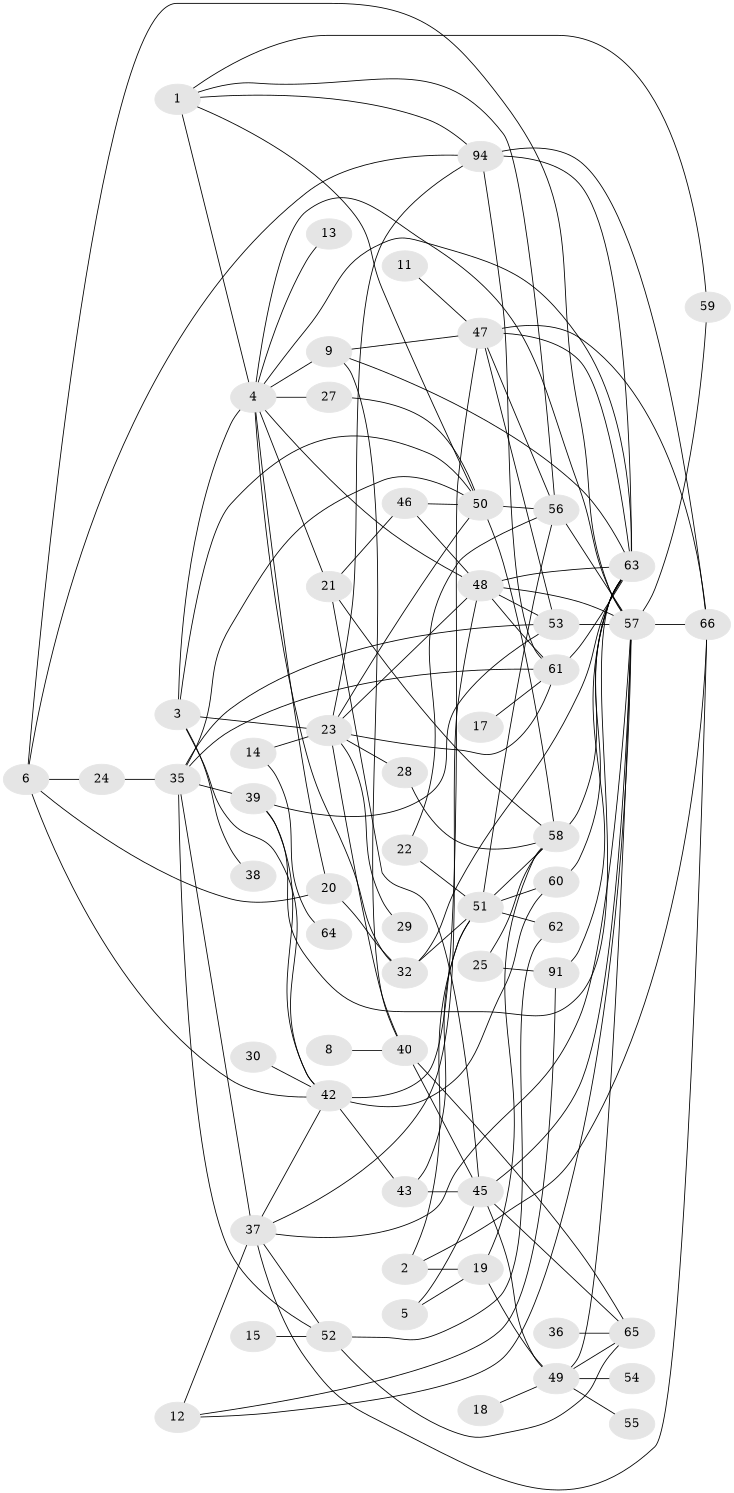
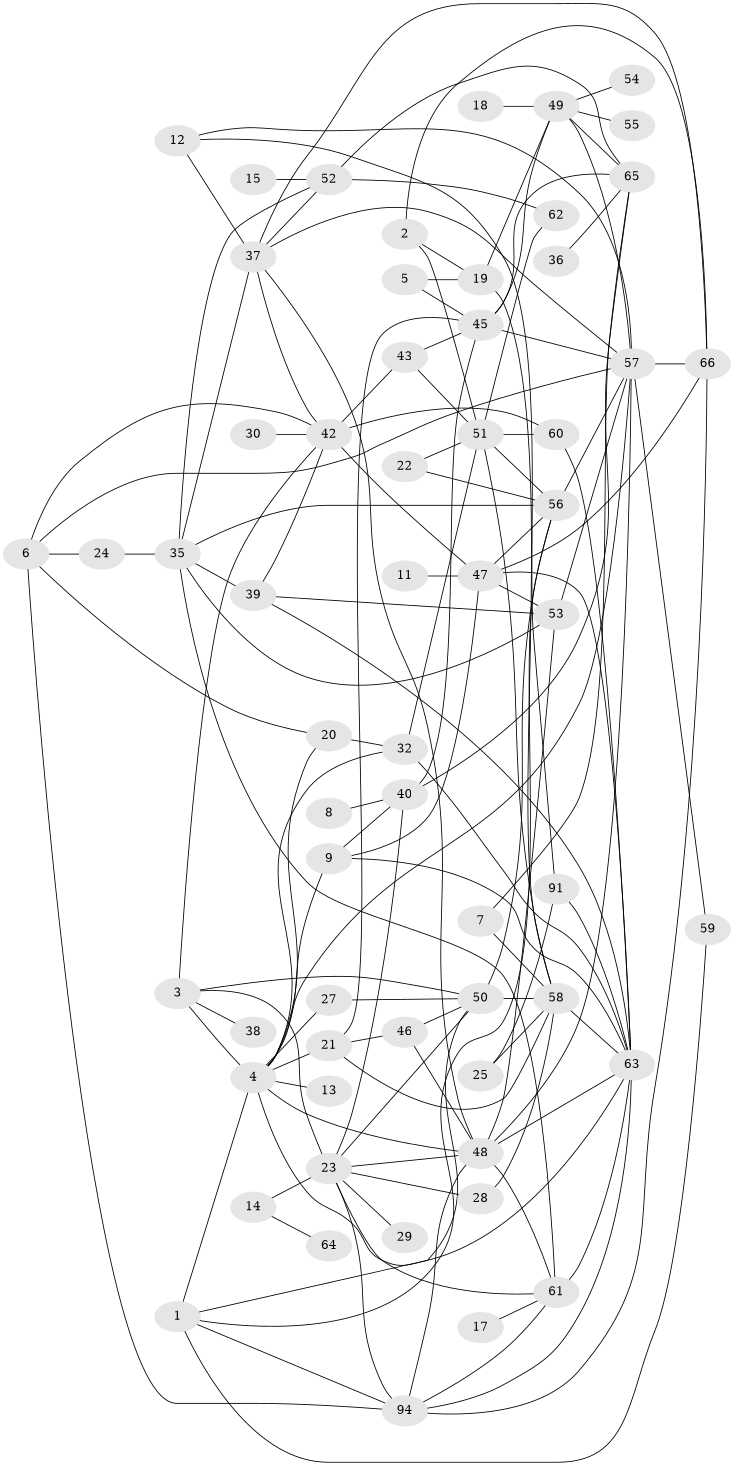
edge "50" -- "35": now "56" -- "35"
node "7": added
edge "48" -- "94": added
